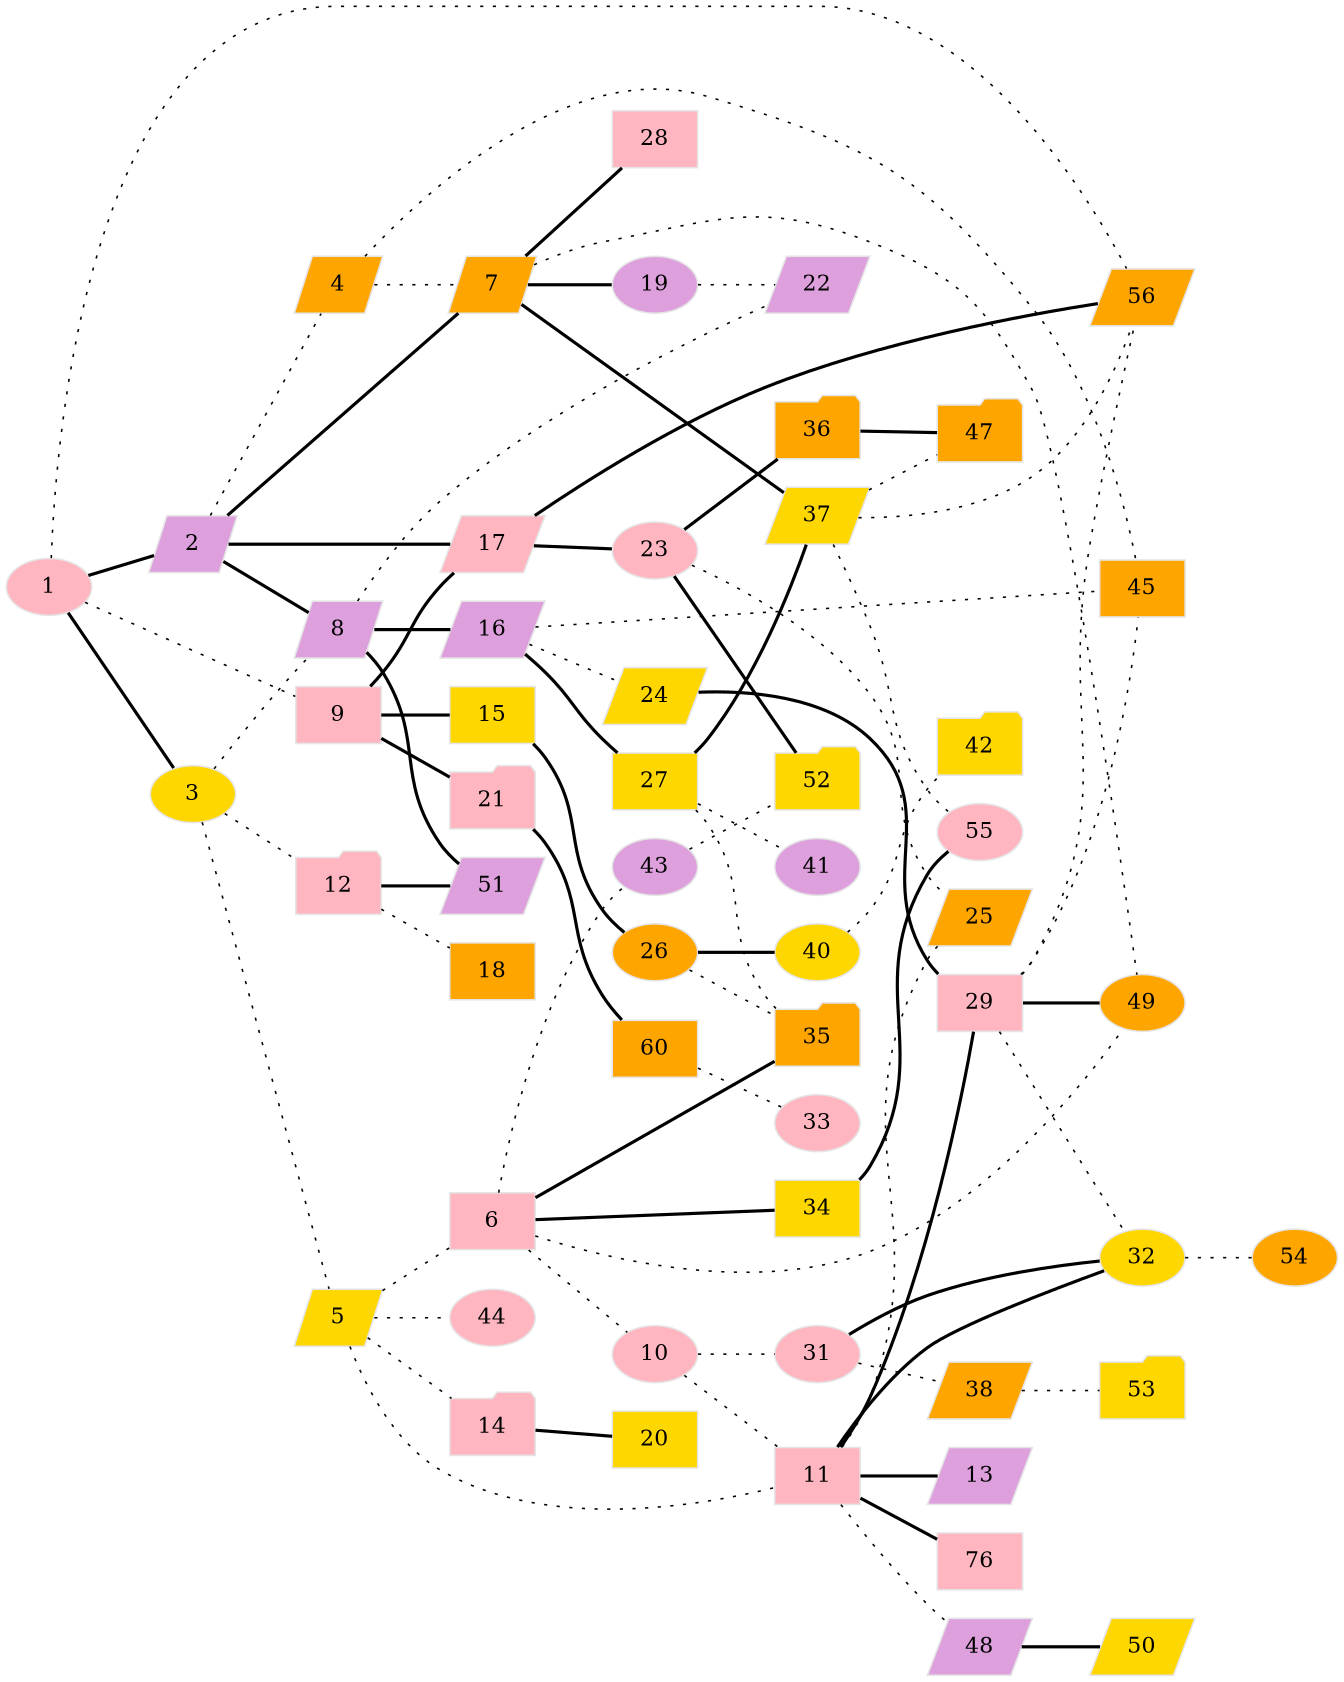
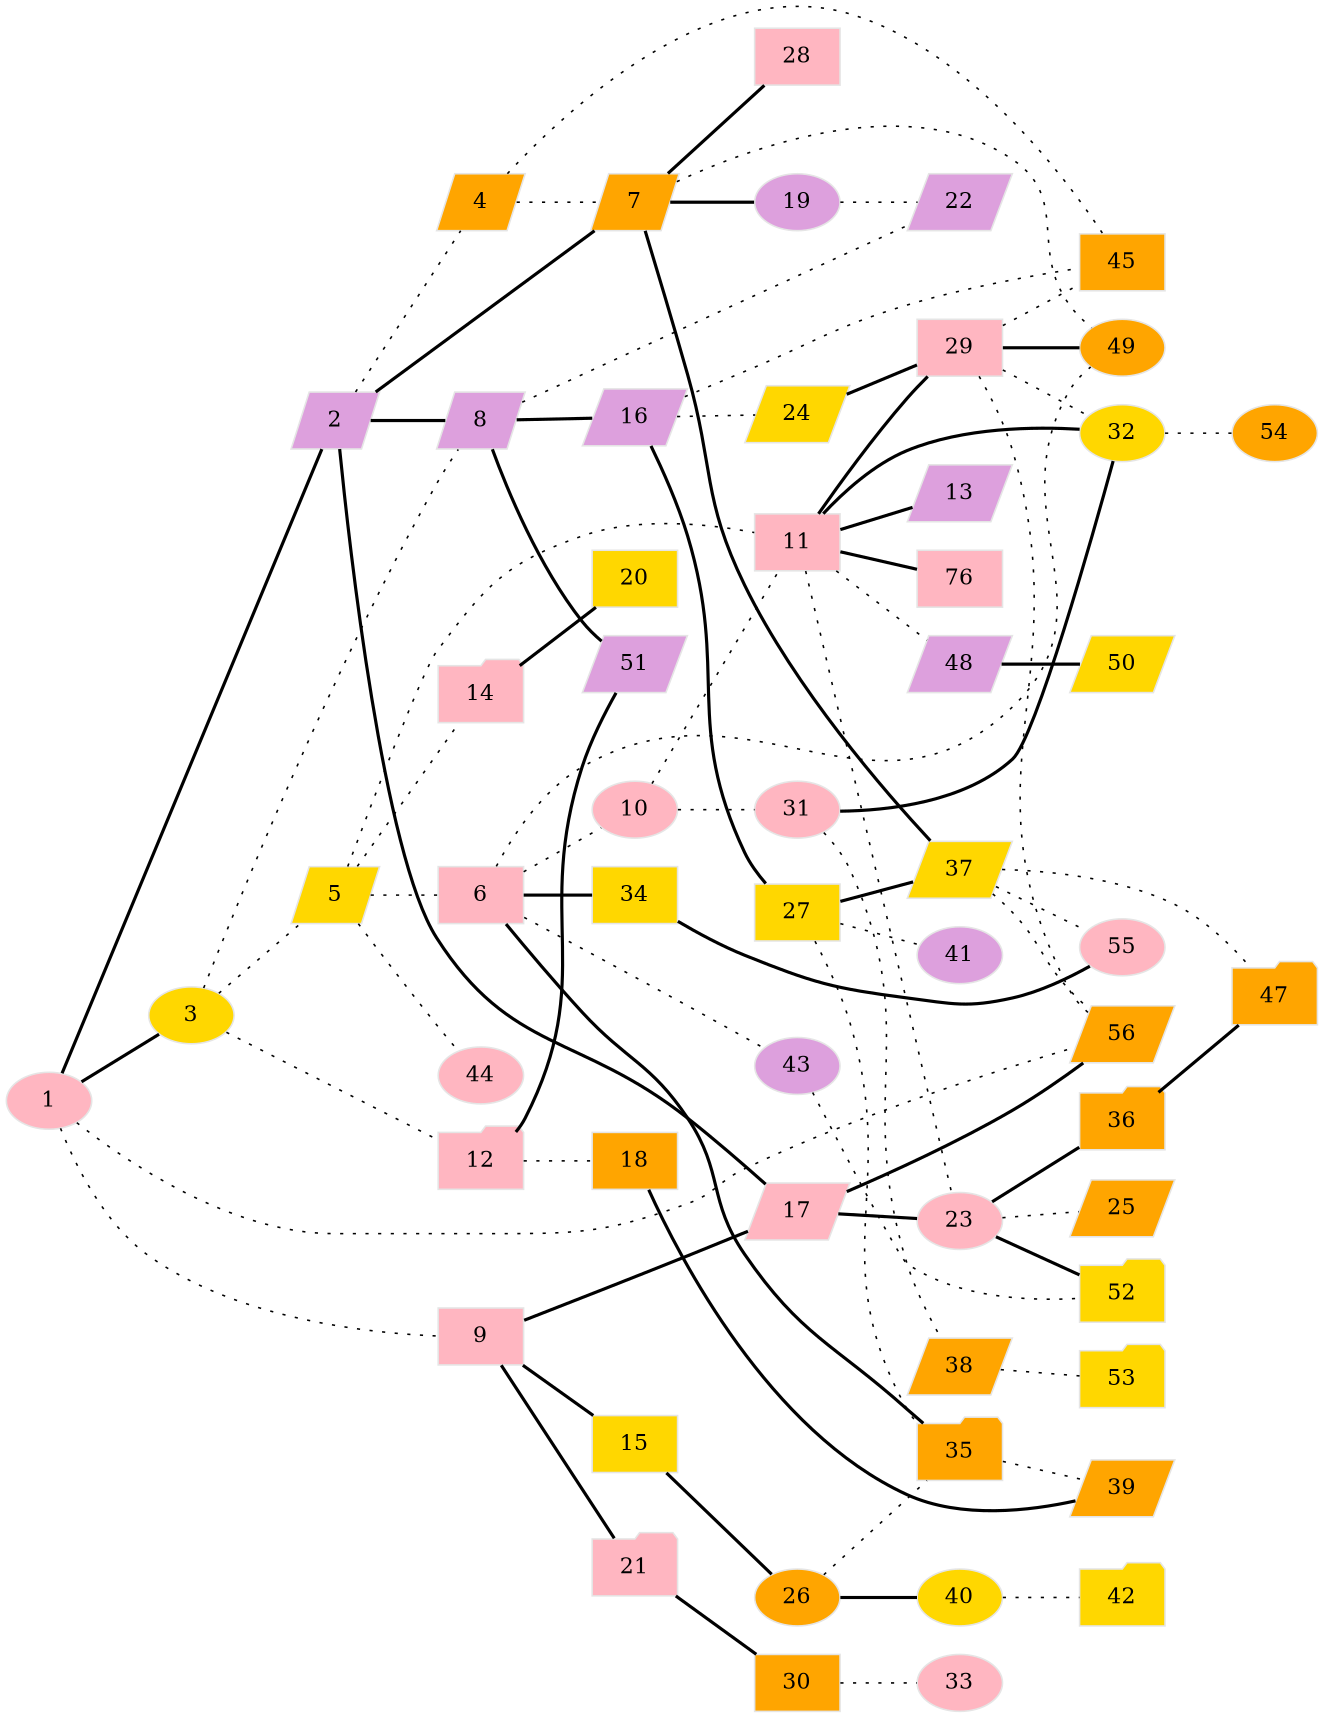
node "60": label "60" -> "30"
edge "25" -- "11": now "23" -- "11"
node "39": added
